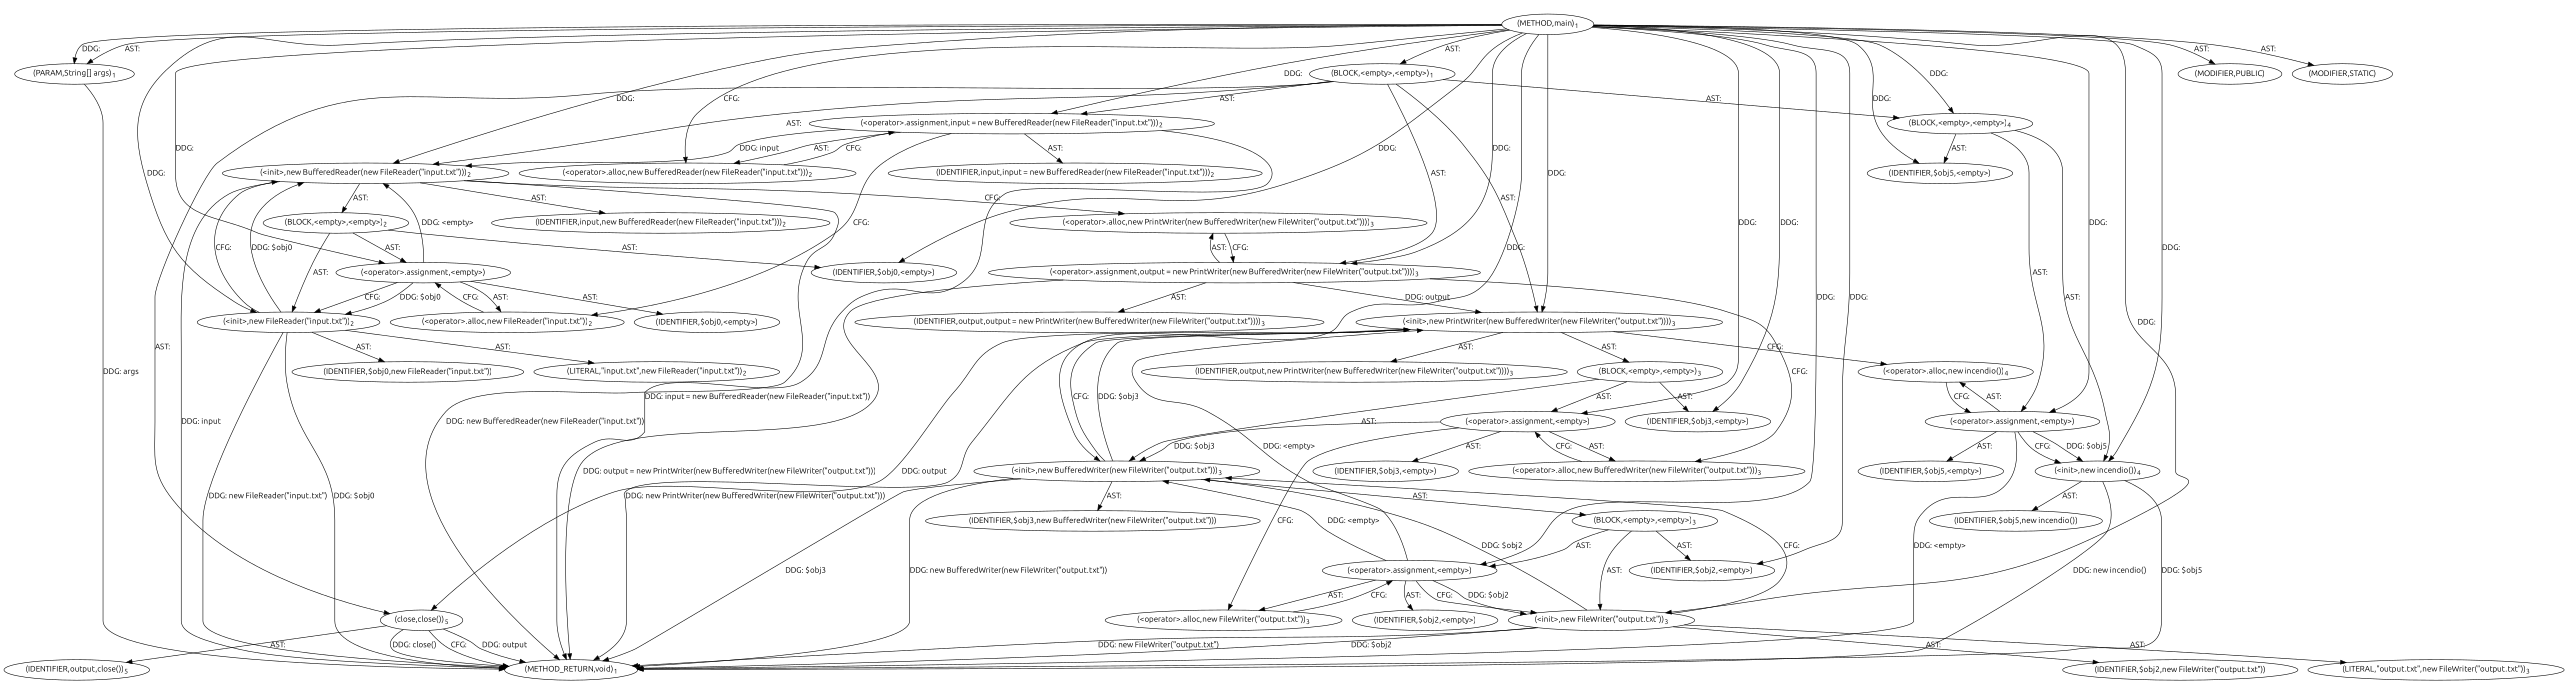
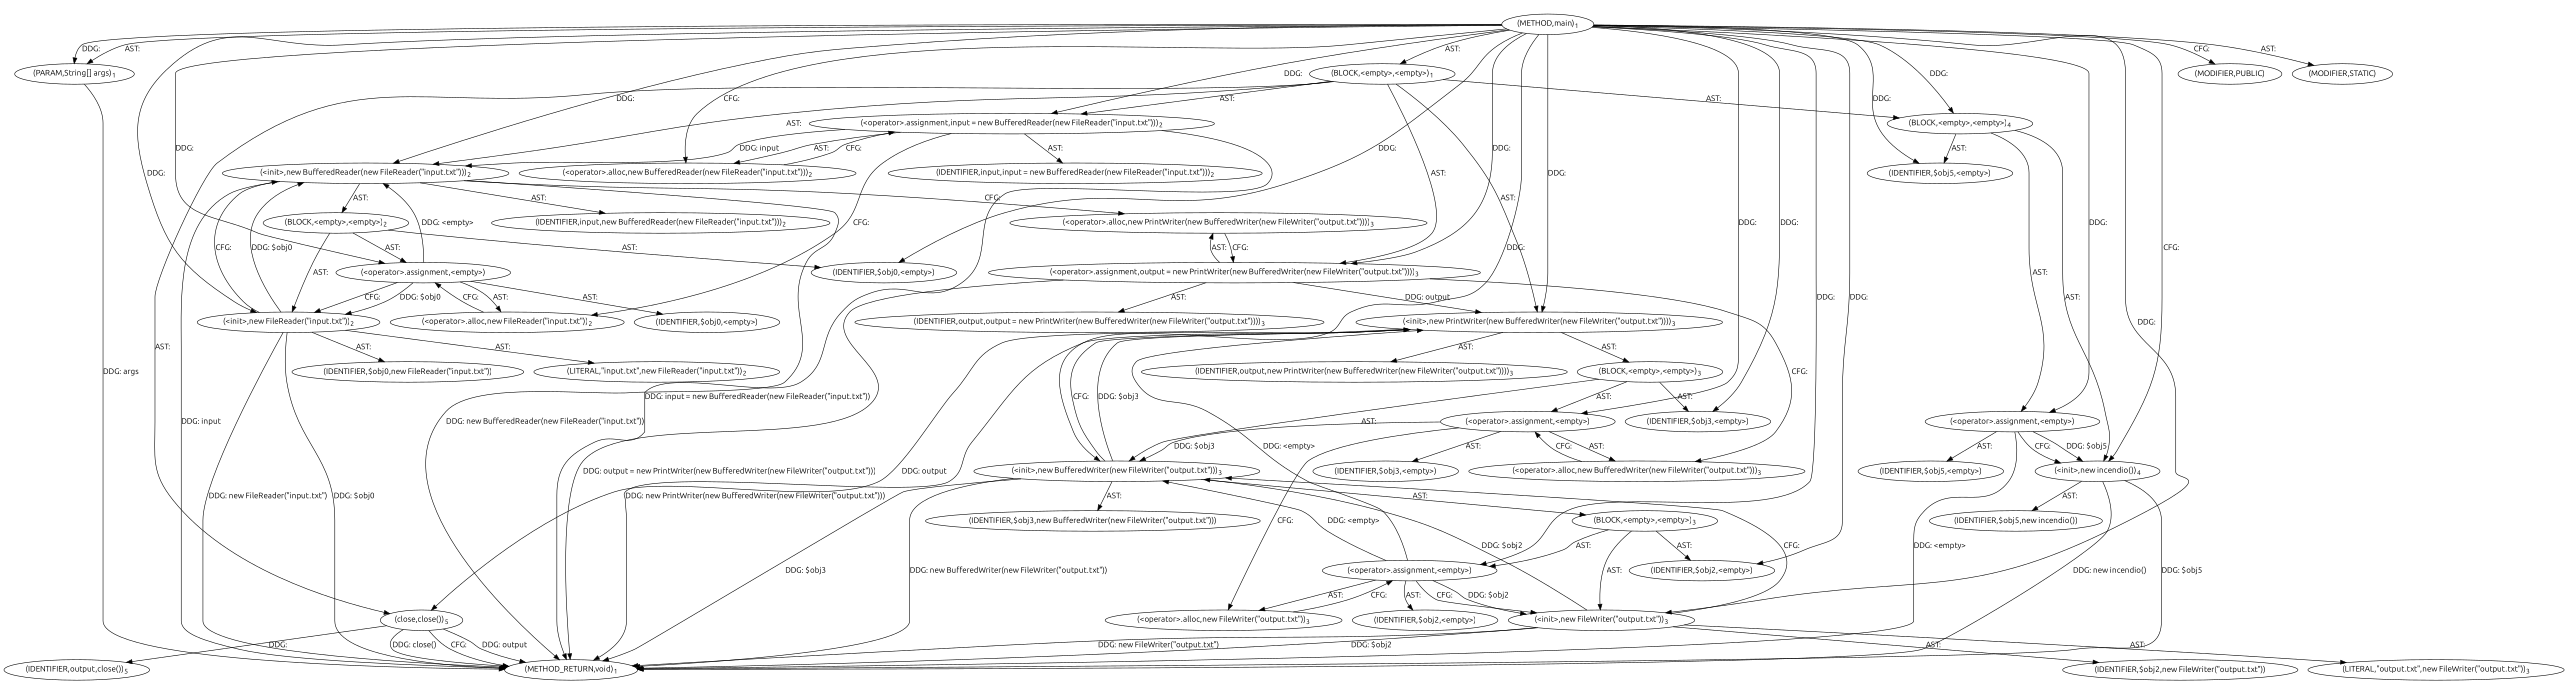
edge "(METHOD,main)" -> "(MODIFIER,PUBLIC)": label "AST: " -> "CFG: "
edge "(METHOD,main)" -> "(<init>,new incendio())": label "DDG: " -> "CFG: "
node "(<operator>.alloc,new incendio())": removed
edge "(close,close())" -> "(IDENTIFIER,output,close())": label "AST: " -> "DDG: "
